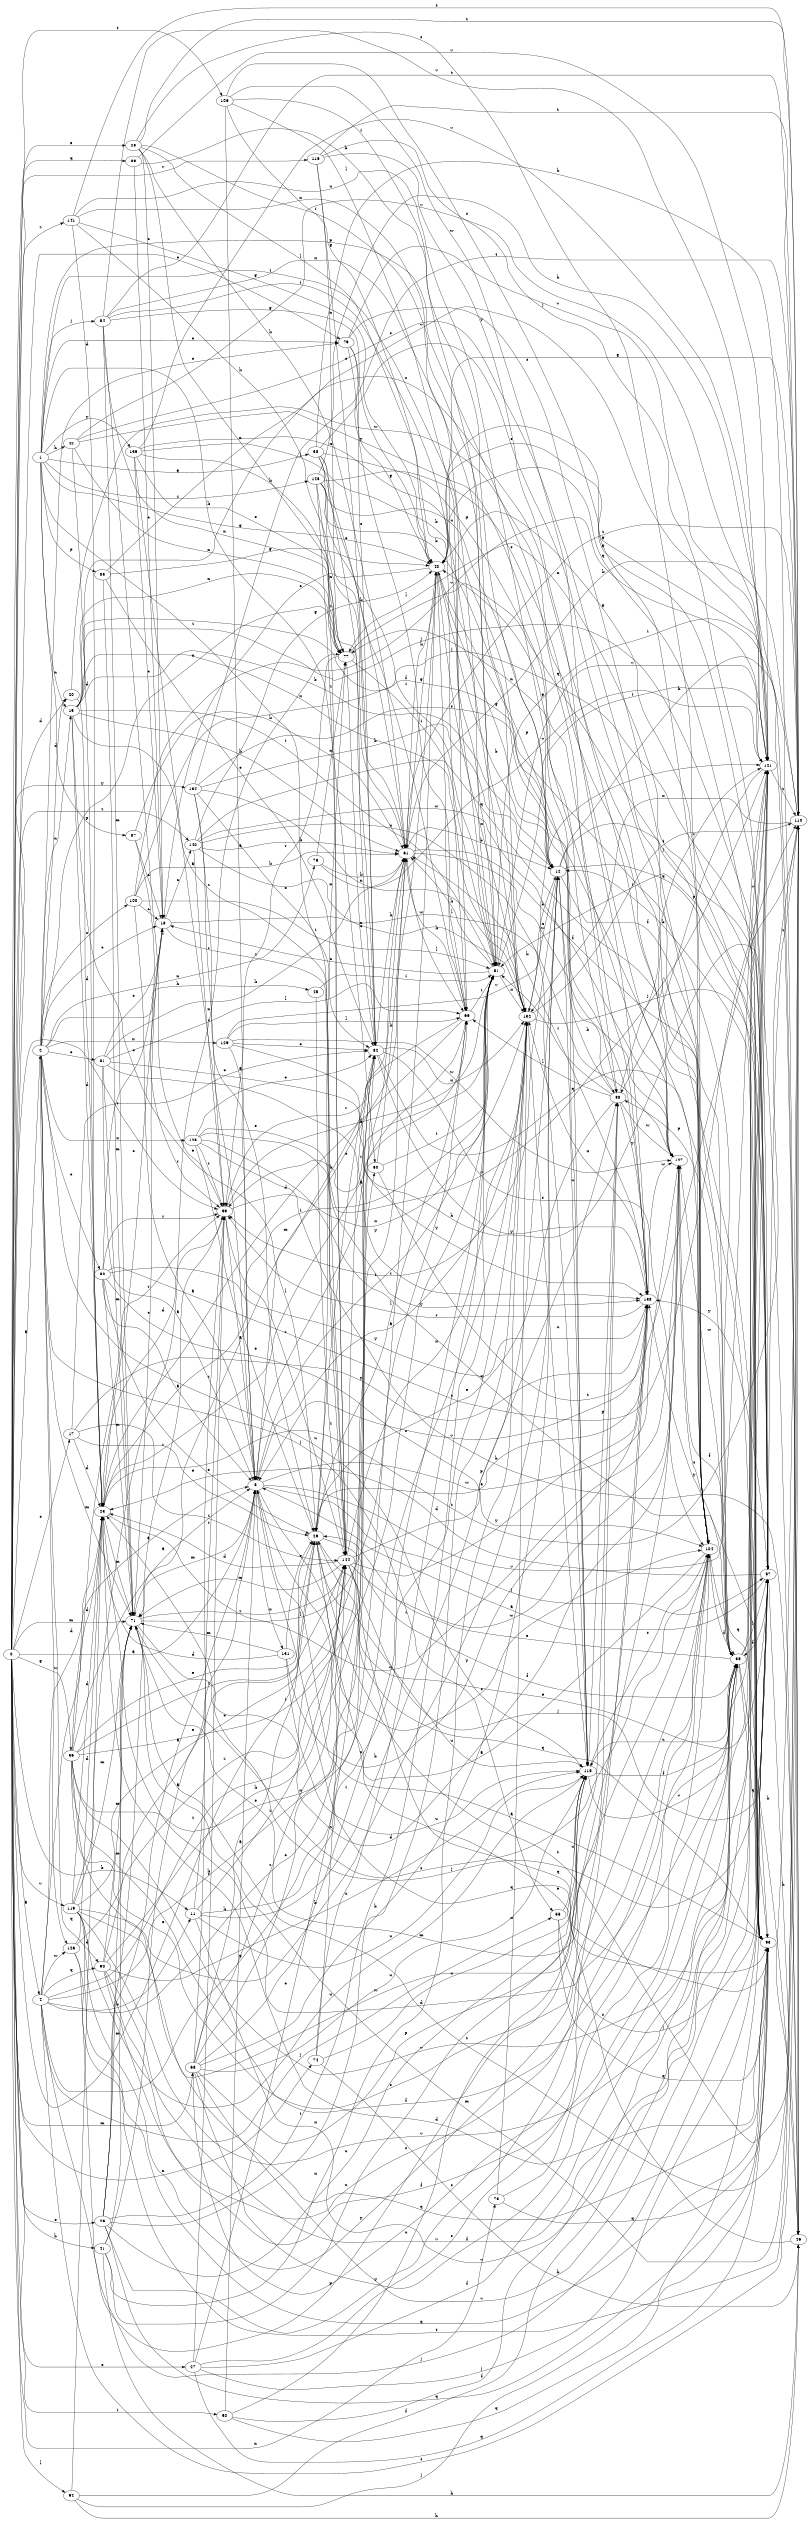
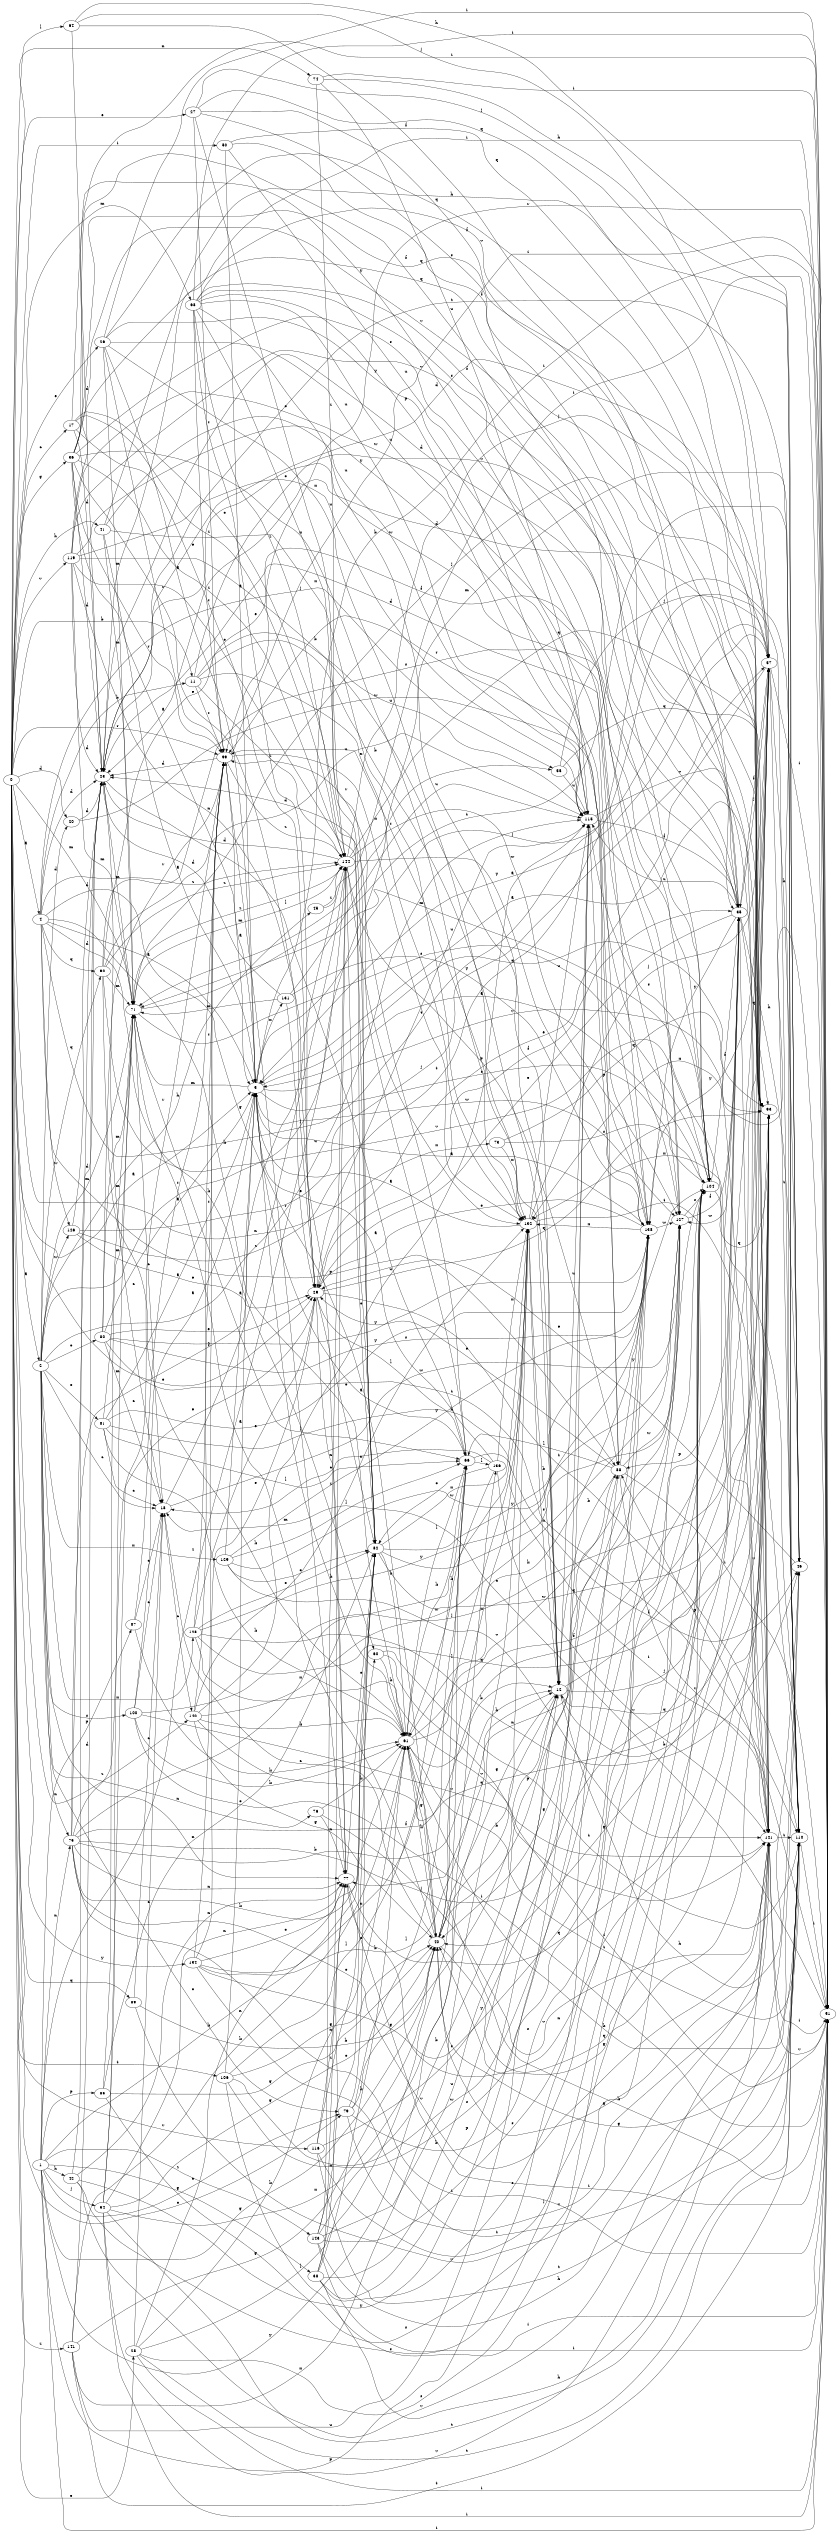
edge "136" -> "66": reversed
node "15": label "15" -> "75"
edge "138" -> "5": label "v" -> "a"
